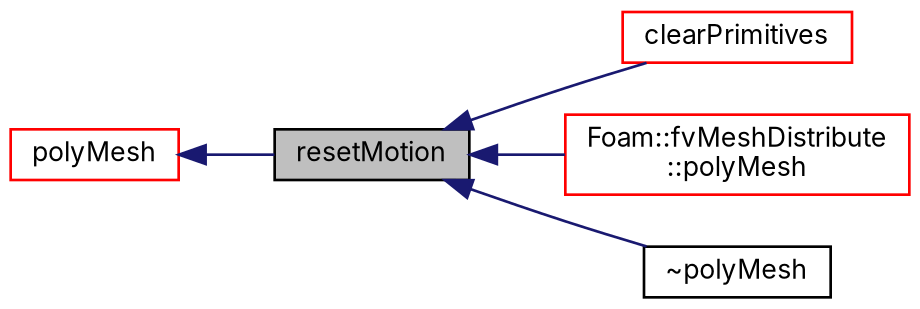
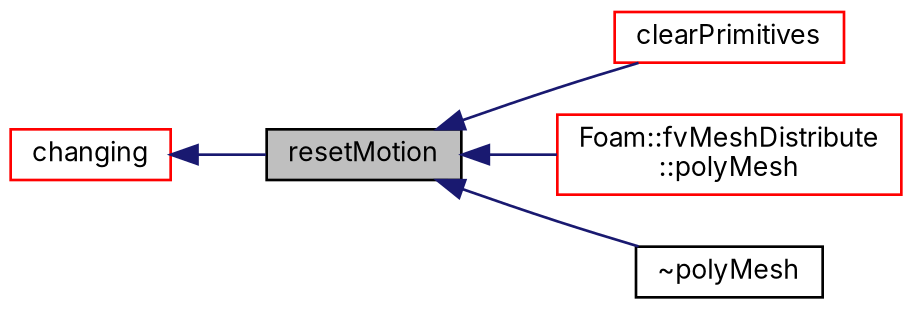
node "polyMesh": label "polyMesh" -> "changing"
